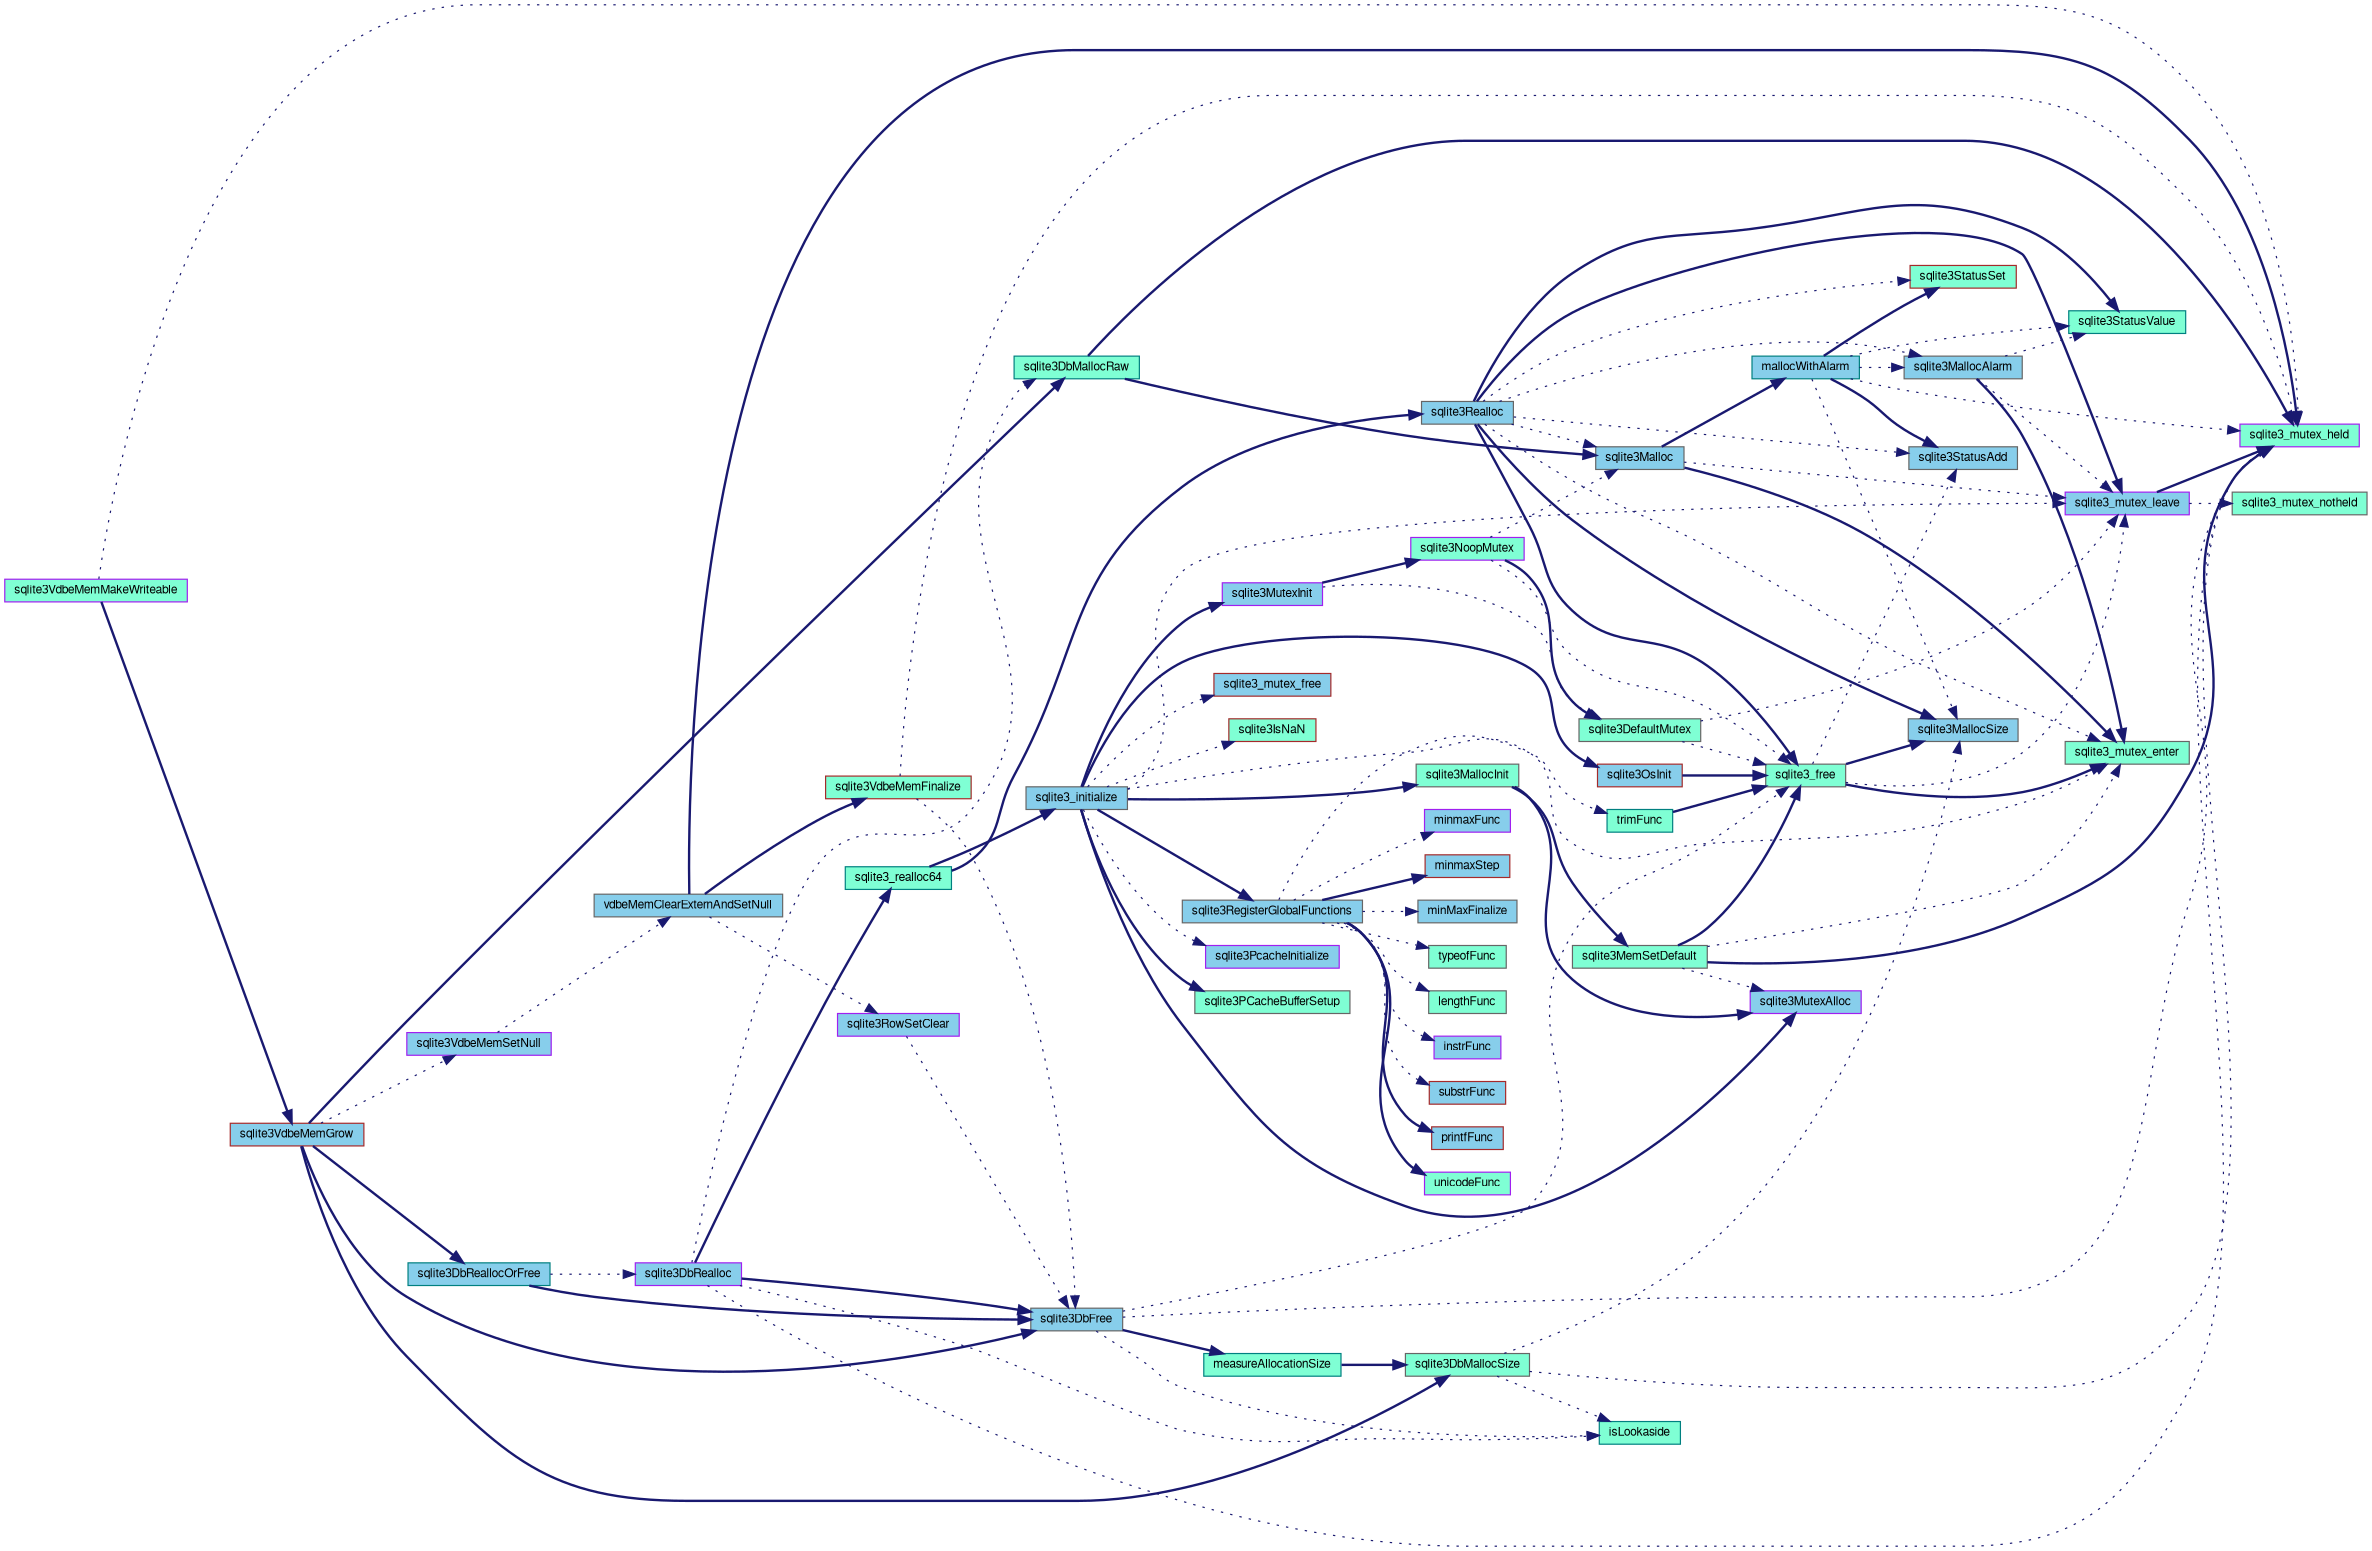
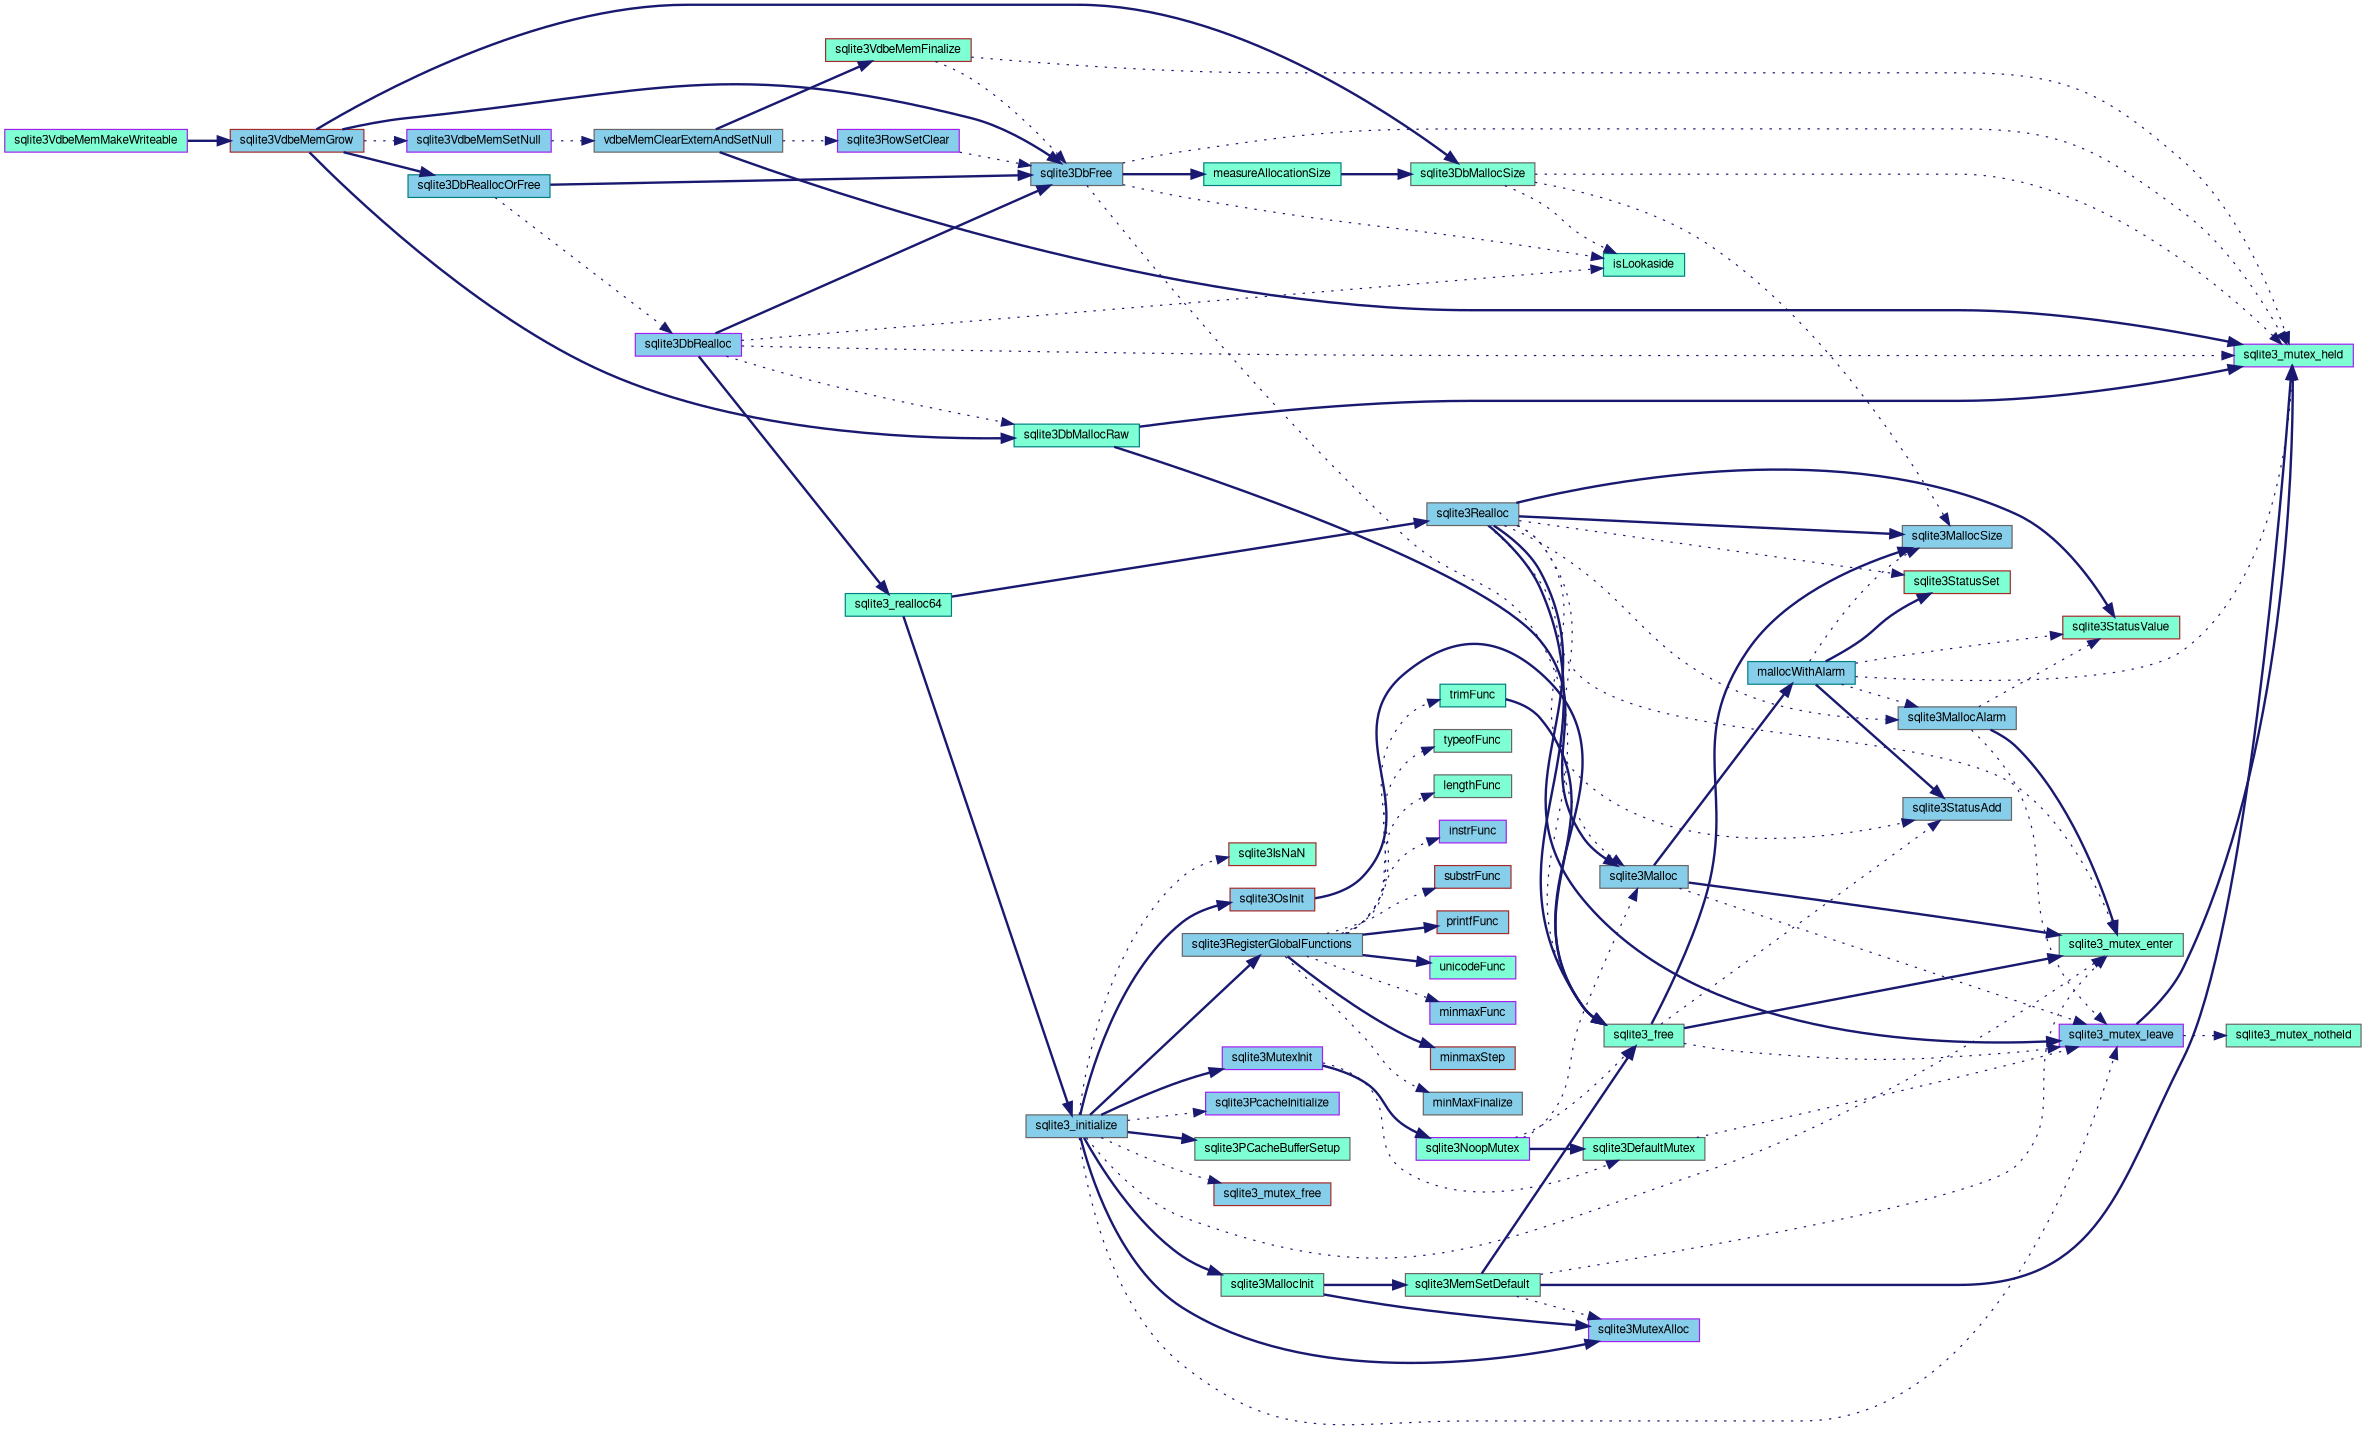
edge "sqlite3VdbeMemMakeWriteable" -> "sqlite3_mutex_held": removed
node "sqlite3StatusValue": color teal -> brown
edge "sqlite3DefaultMutex" -> "sqlite3_free": removed
